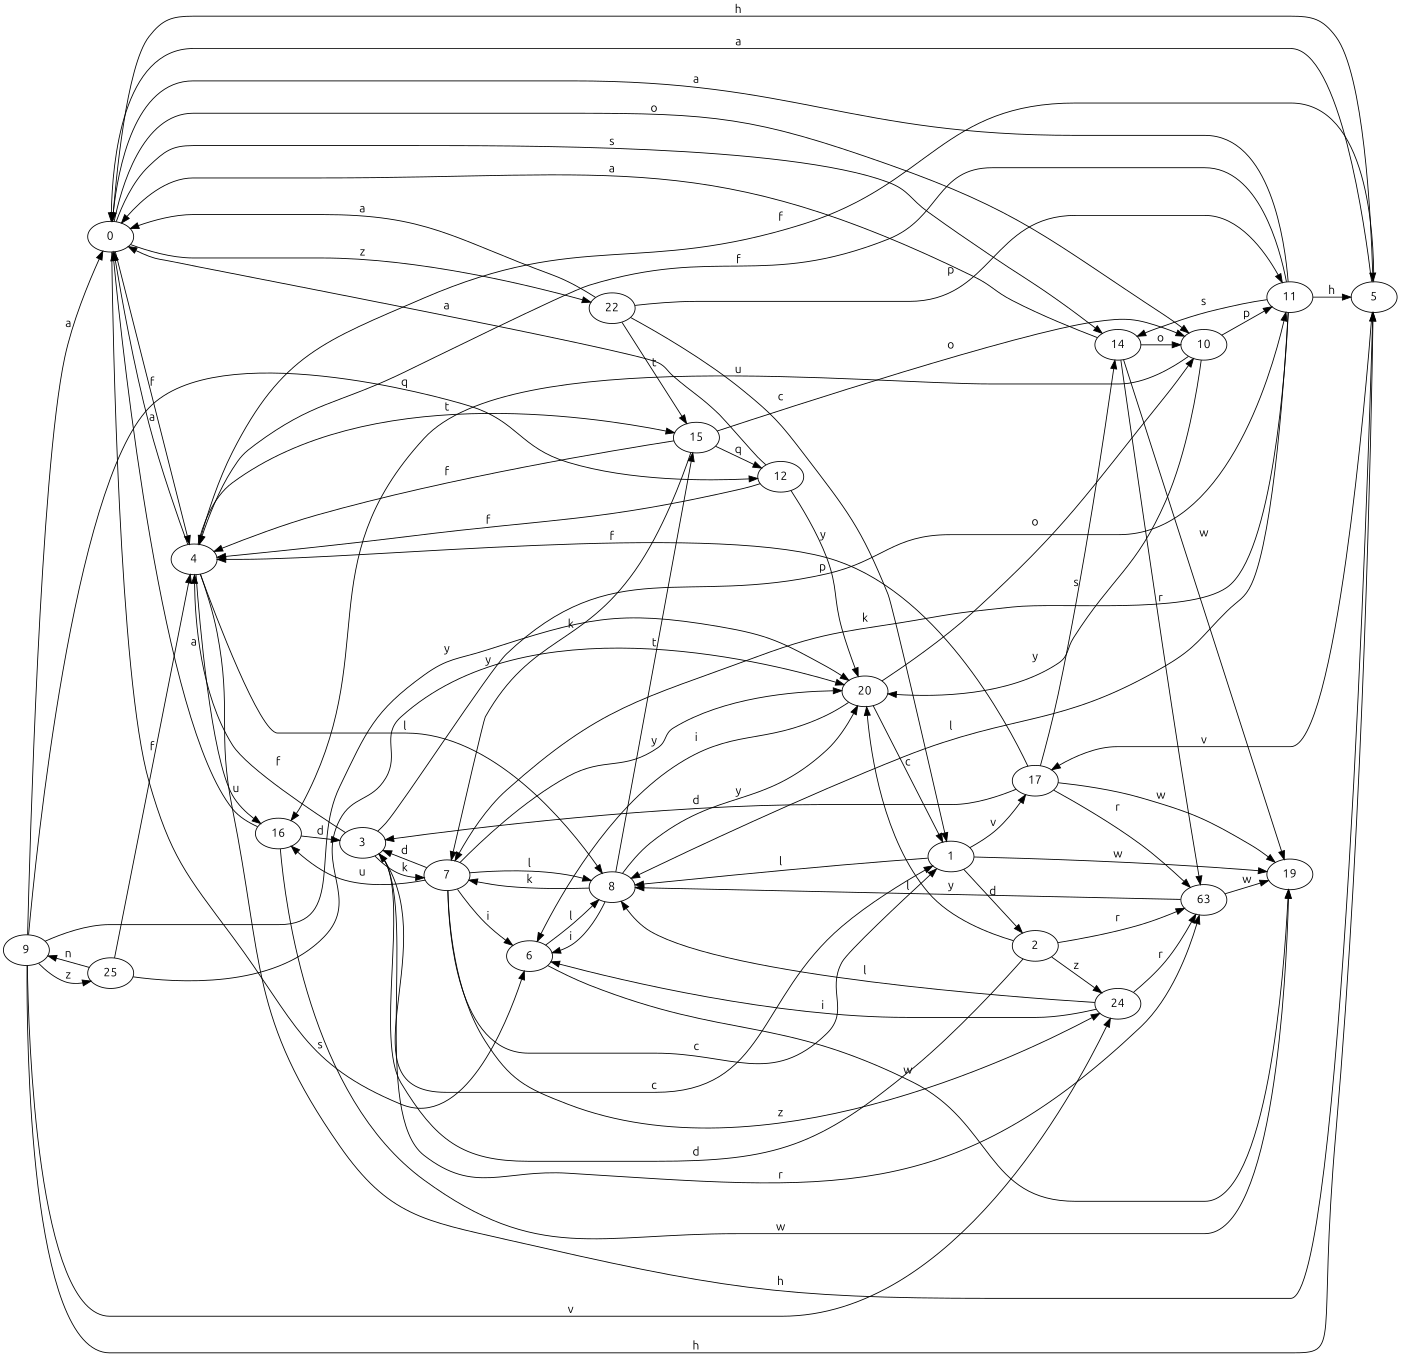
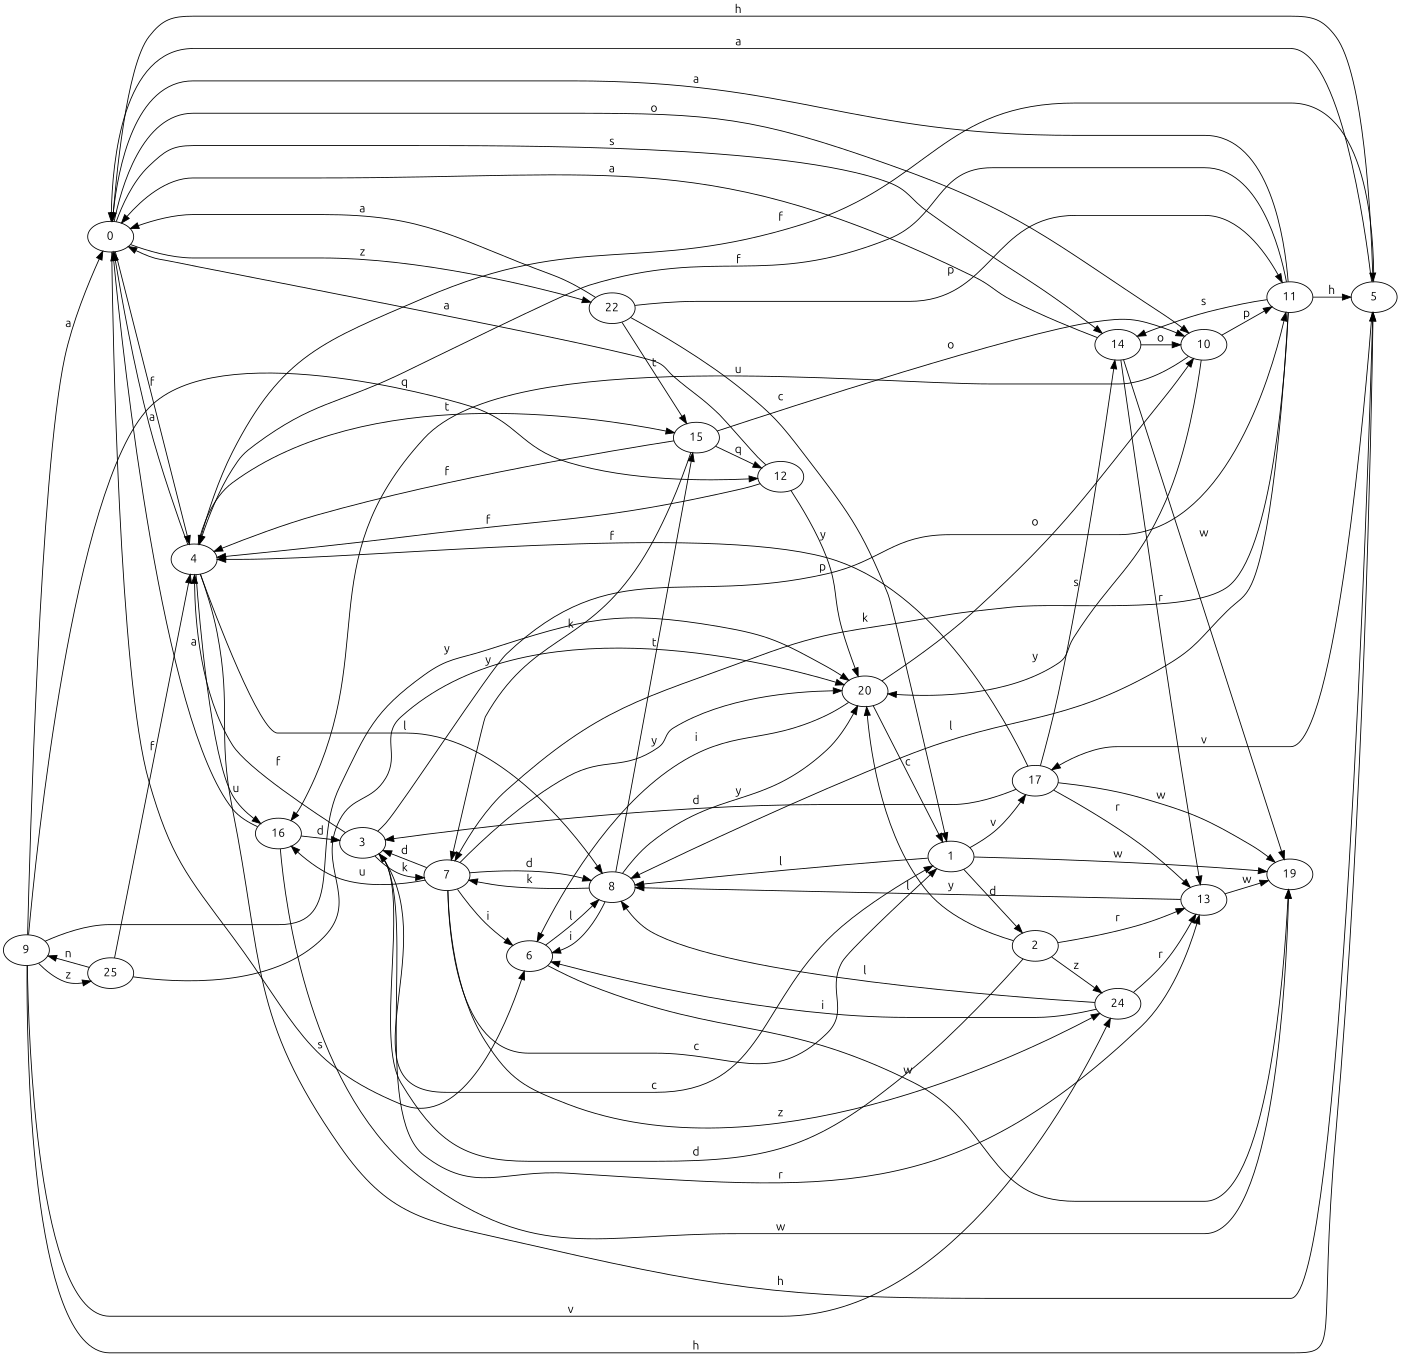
edge "7" -> "8": label "l" -> "d"
node "63": label "63" -> "13"
